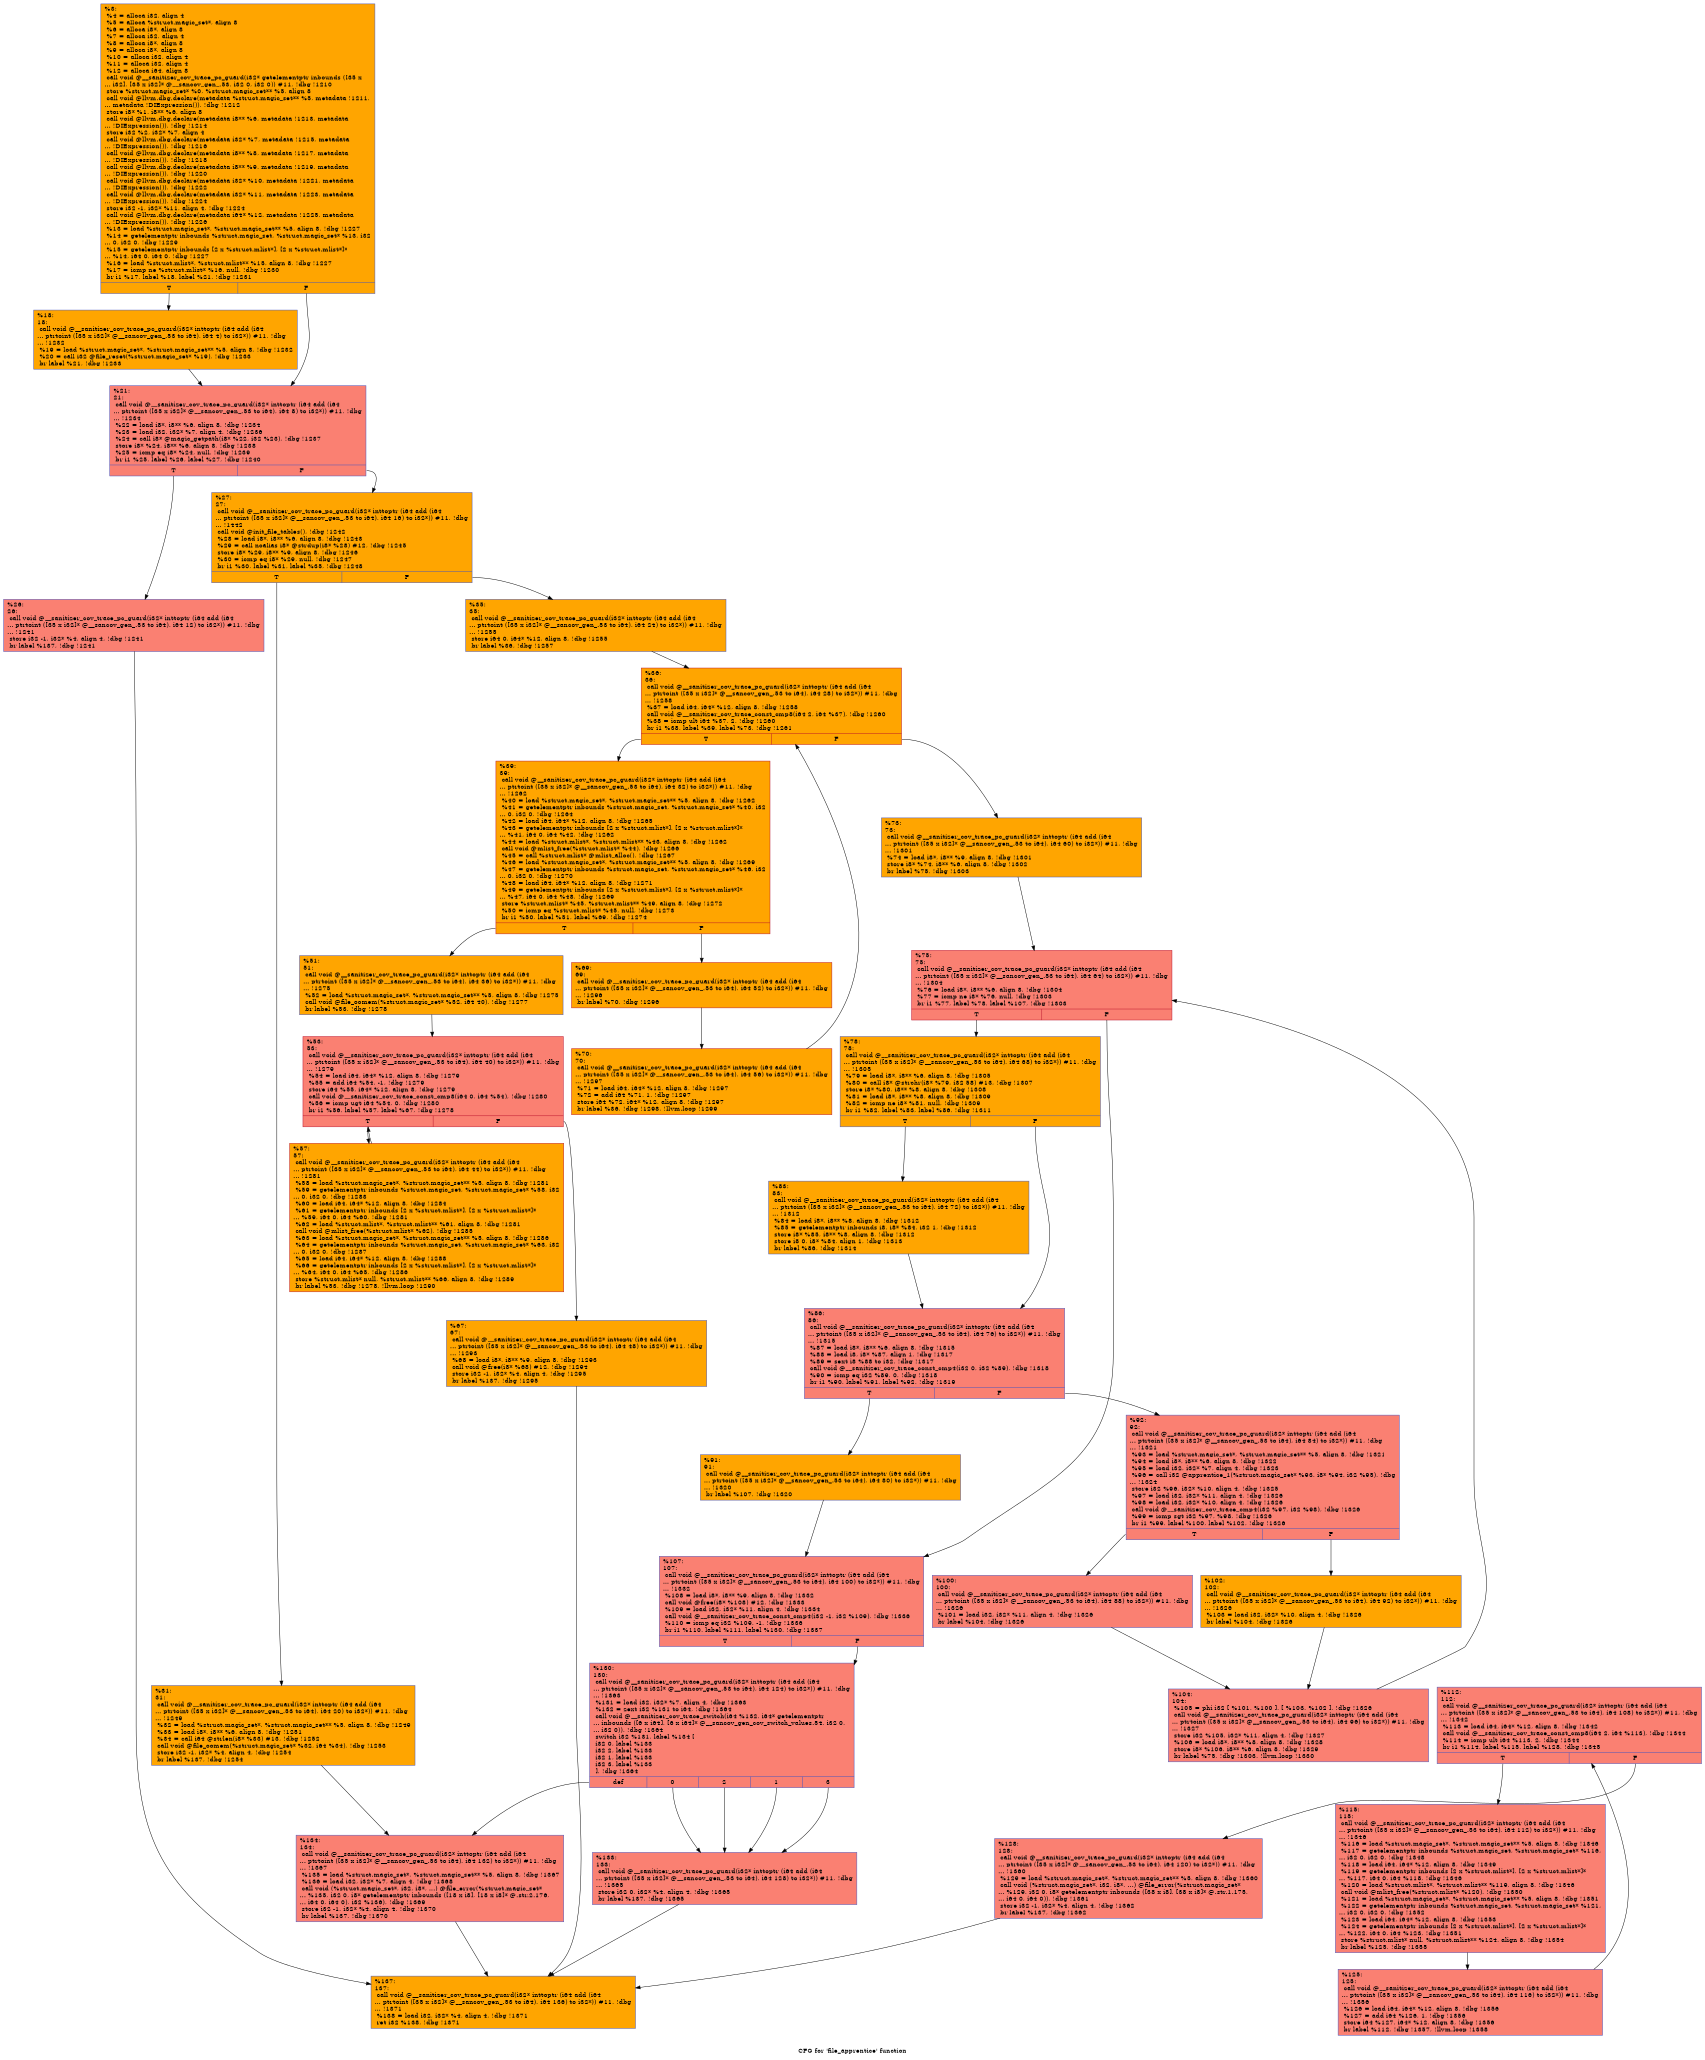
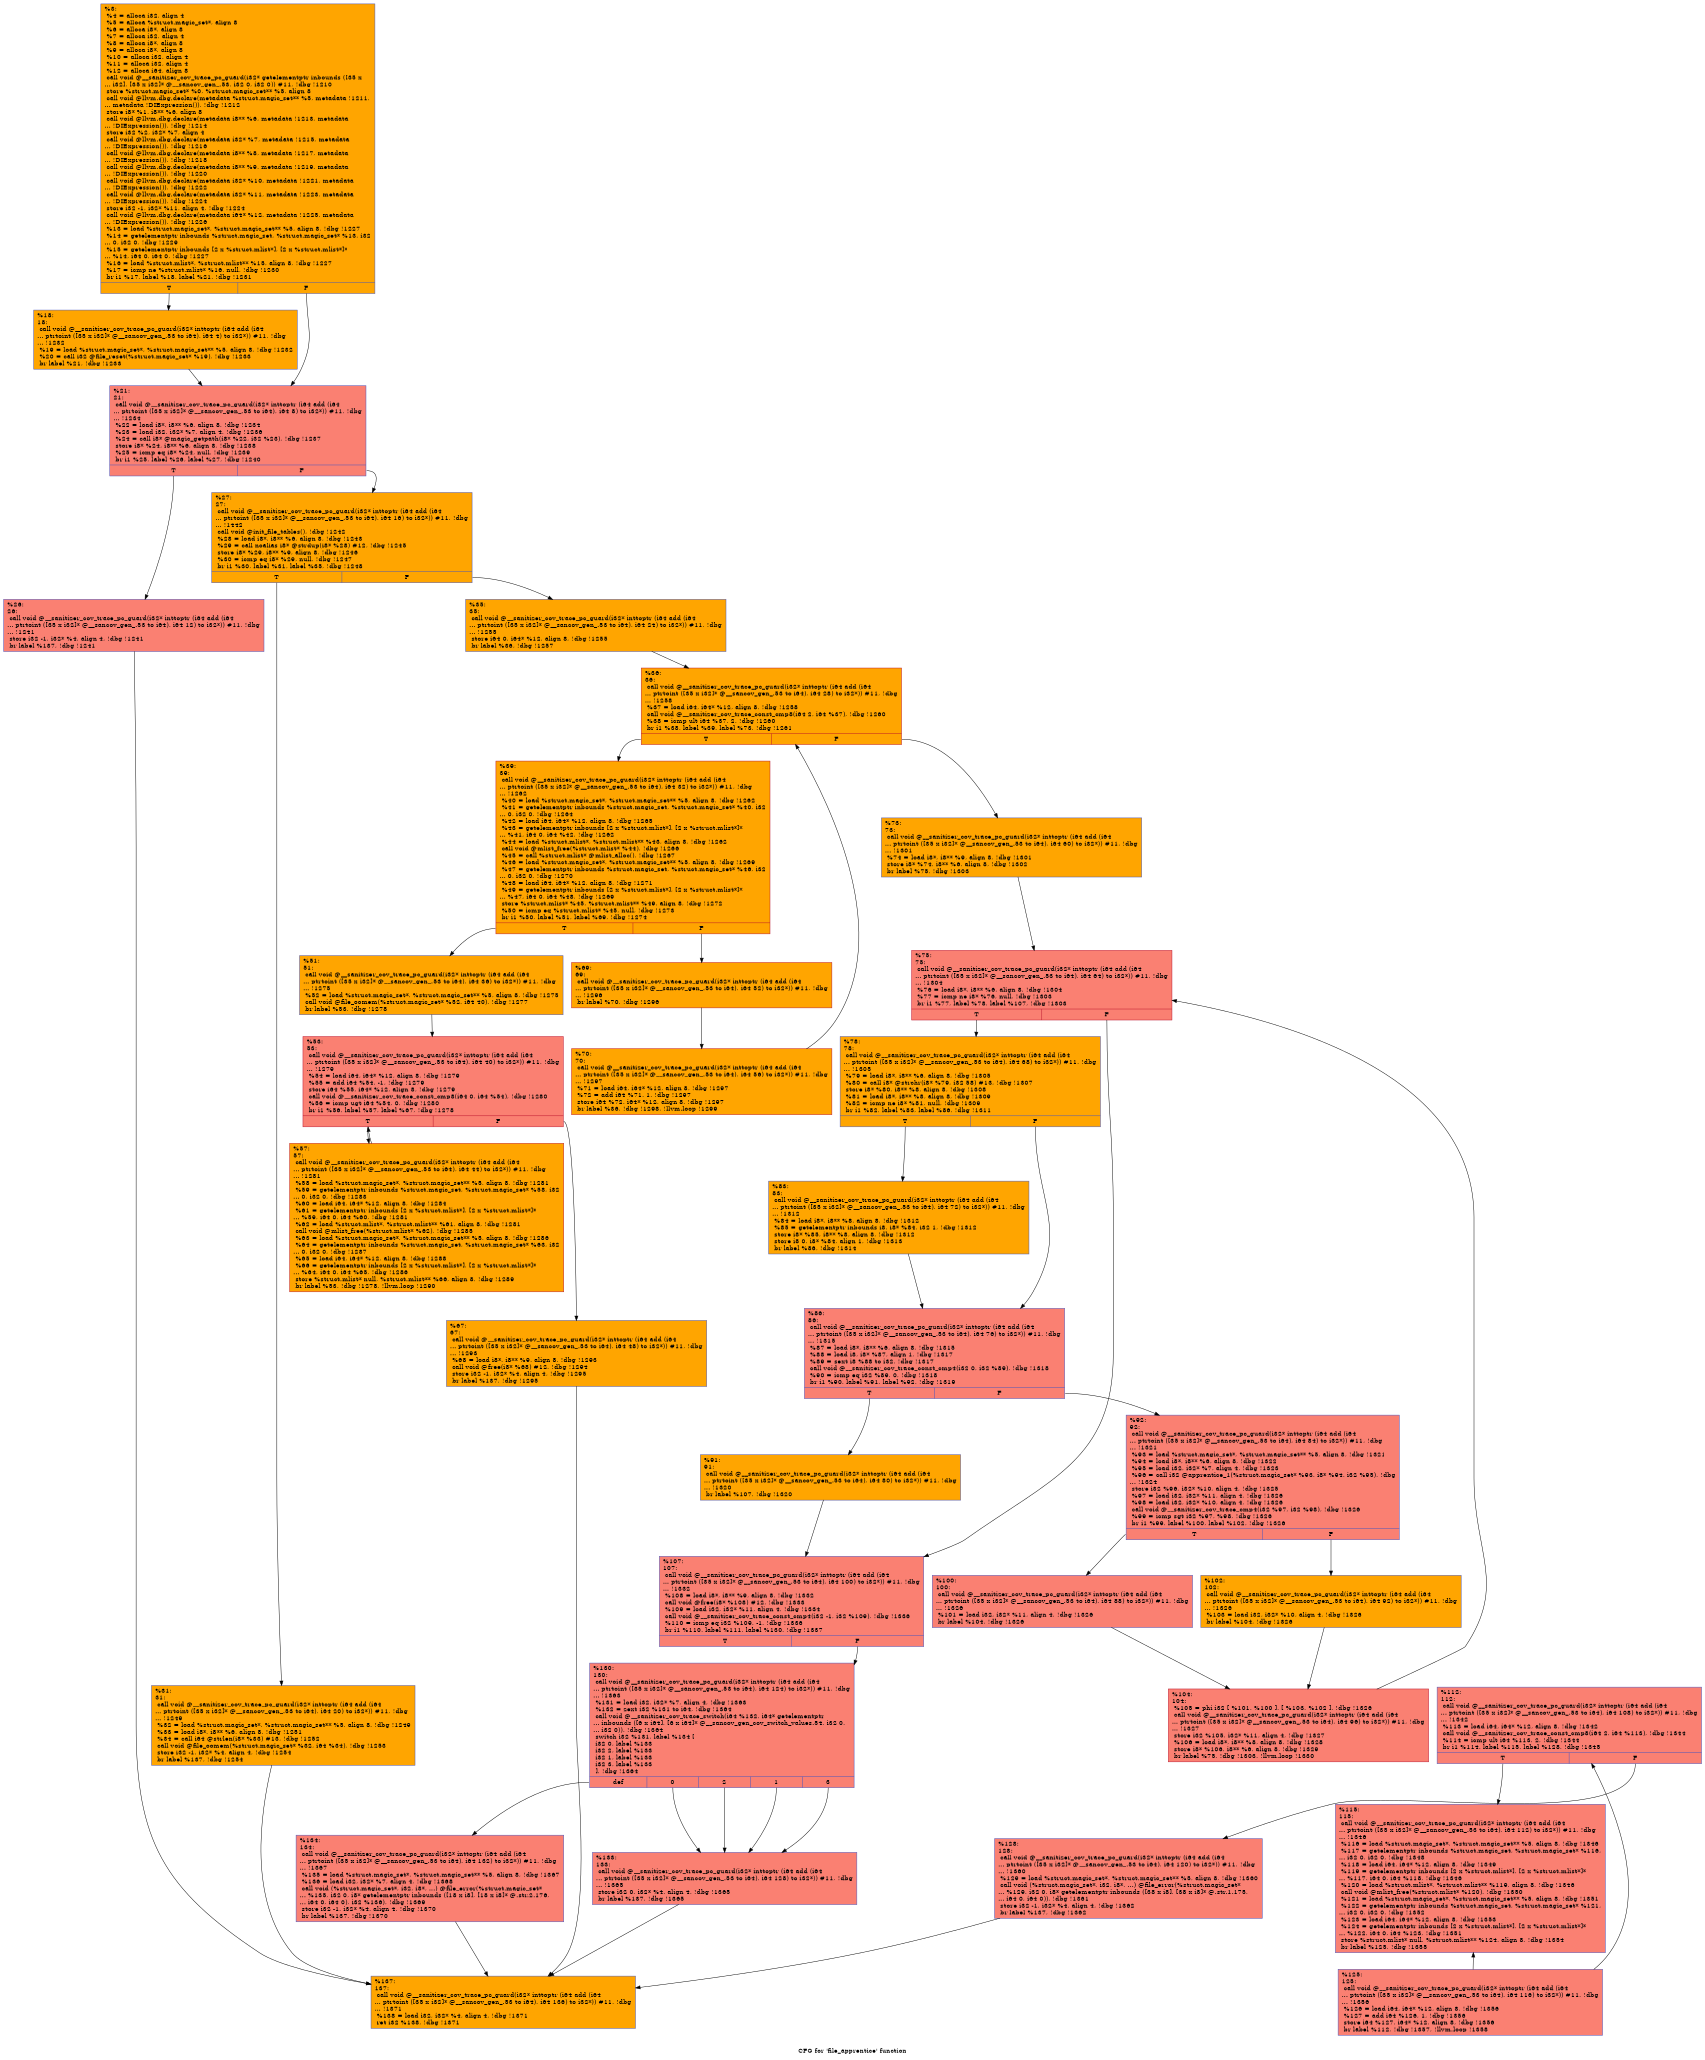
node "%104:": color #3d50c3ff -> #b70d28ff
edge "%31:" -> "%134:": now "%31:" -> "%137:"
edge "%115:" -> "%125:": reversed
